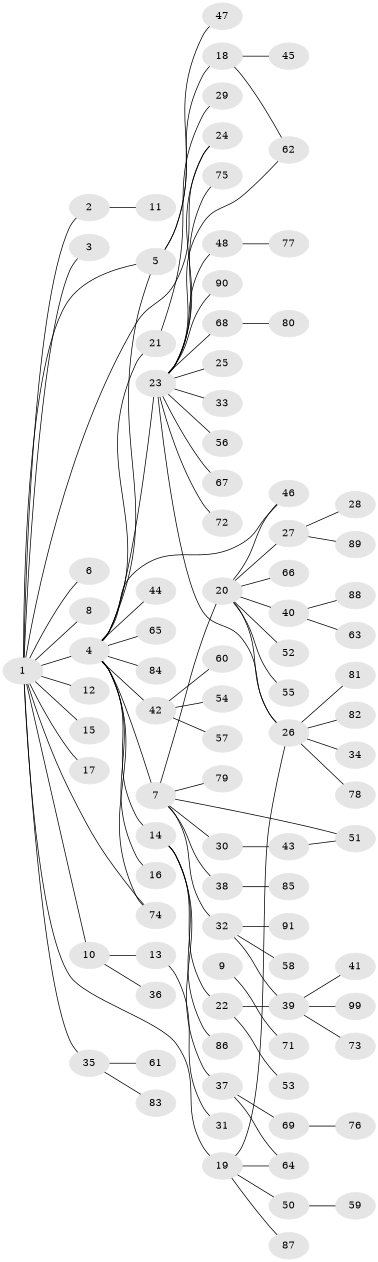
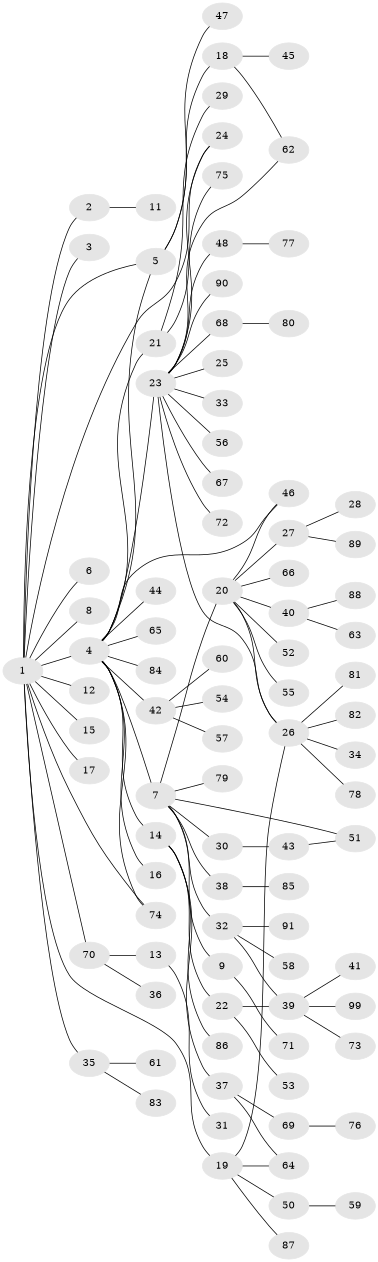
edge "75" -- "23": now "75" -- "21"
edge "7" -- "9": added
node "10": label "10" -> "70"
